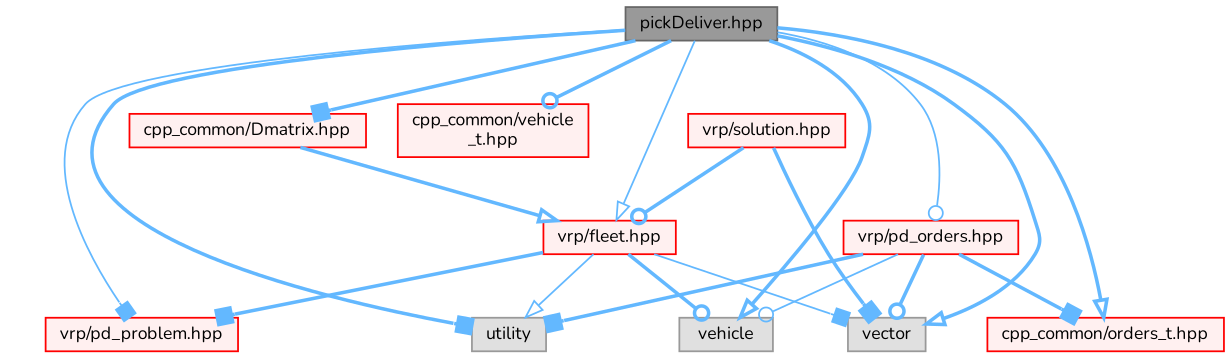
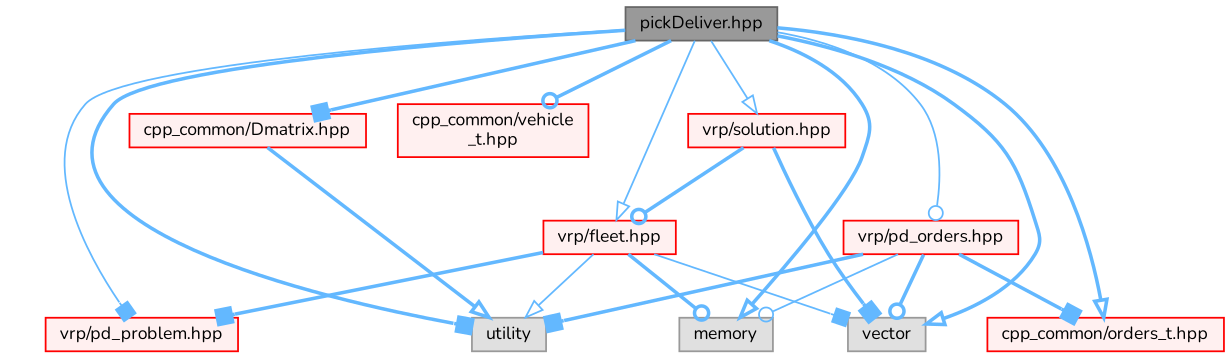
edge "pickDeliver.hpp" -> "vrp/solution.hpp": added
edge "cpp_common/Dmatrix.hpp" -> "vrp/fleet.hpp": now "cpp_common/Dmatrix.hpp" -> "utility"
node "vehicle": label "vehicle" -> "memory"
